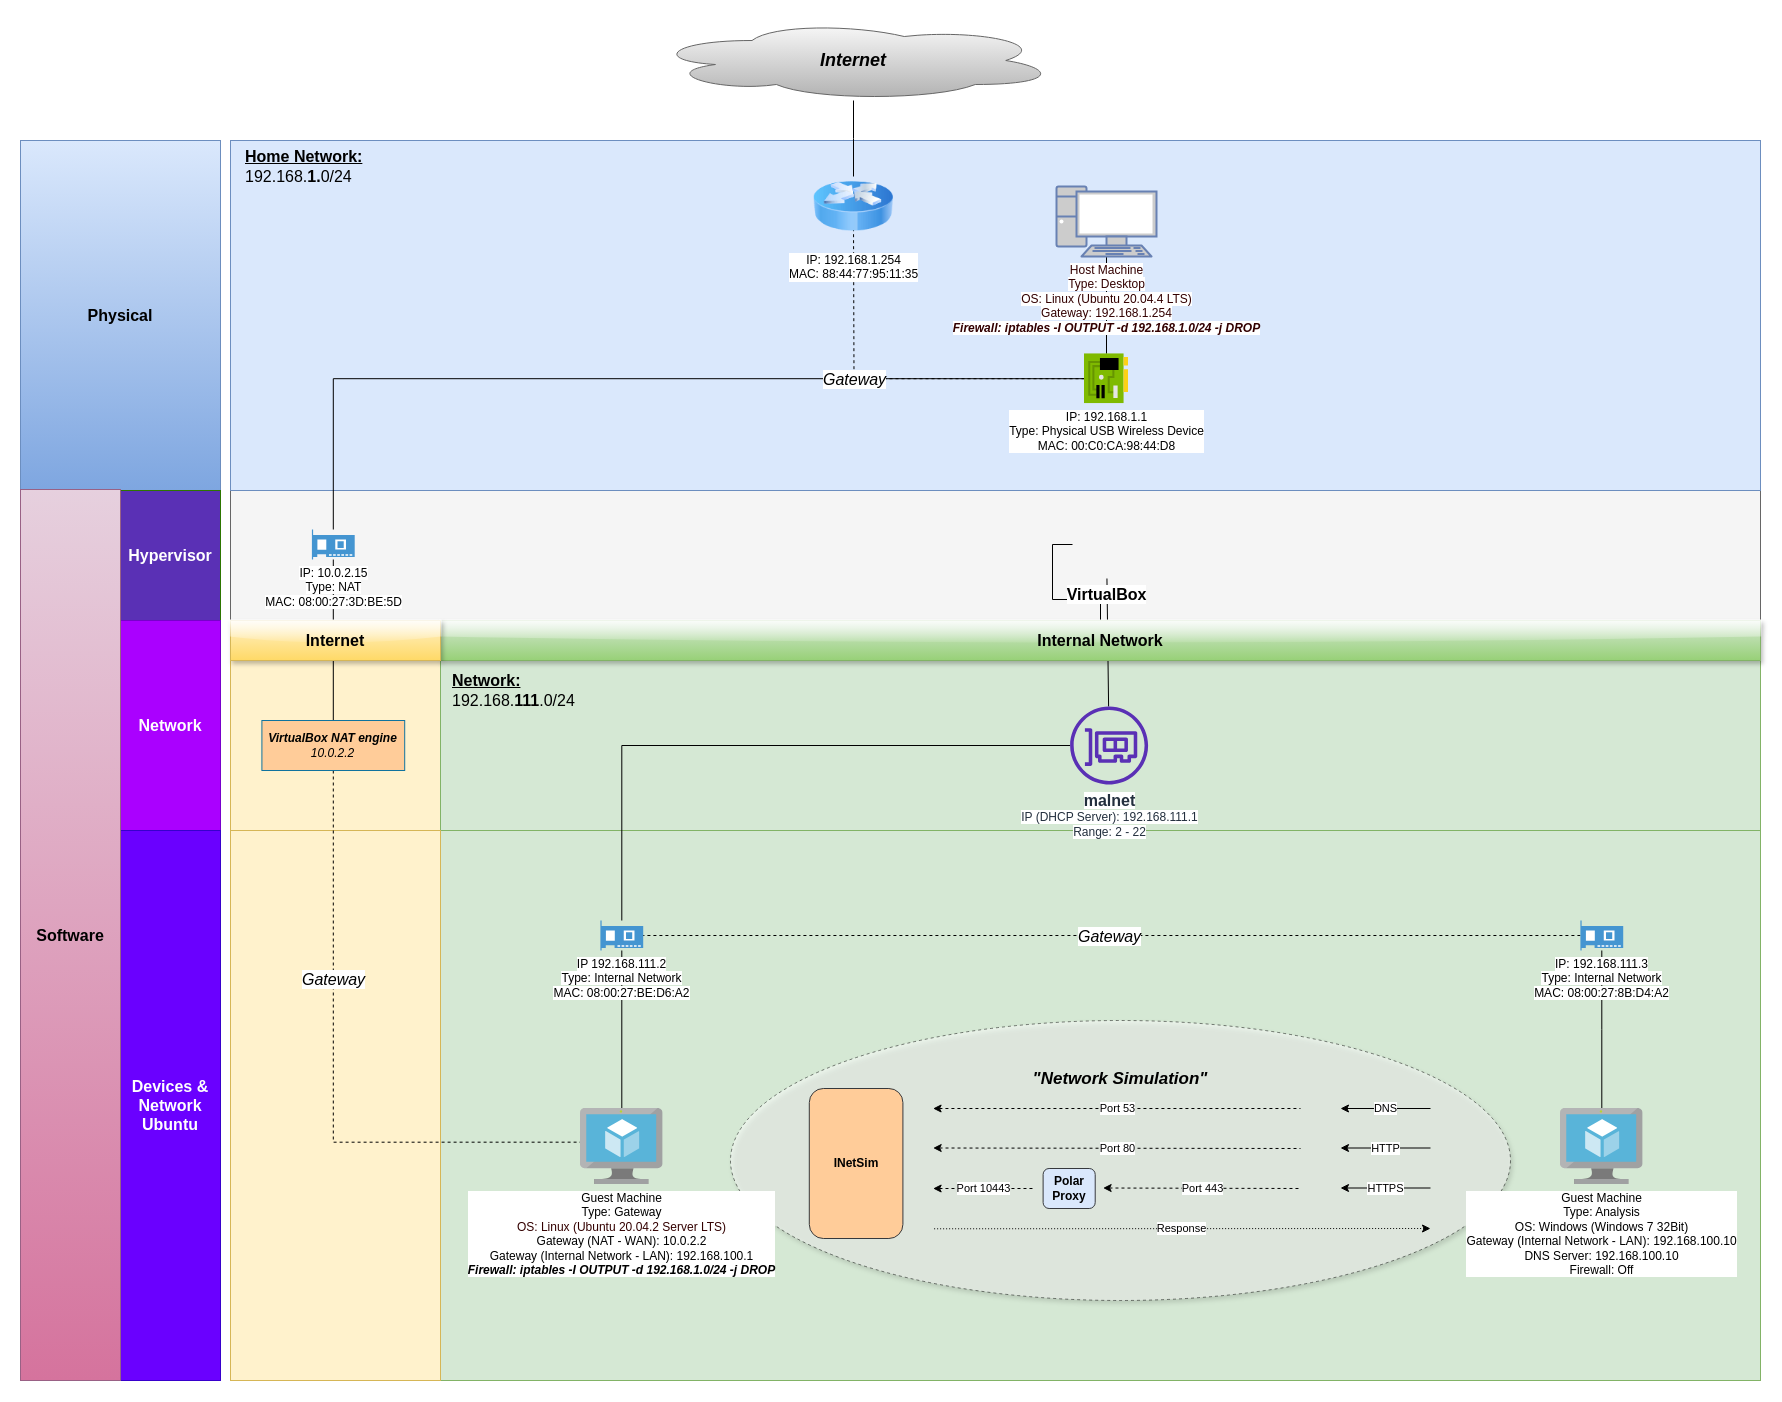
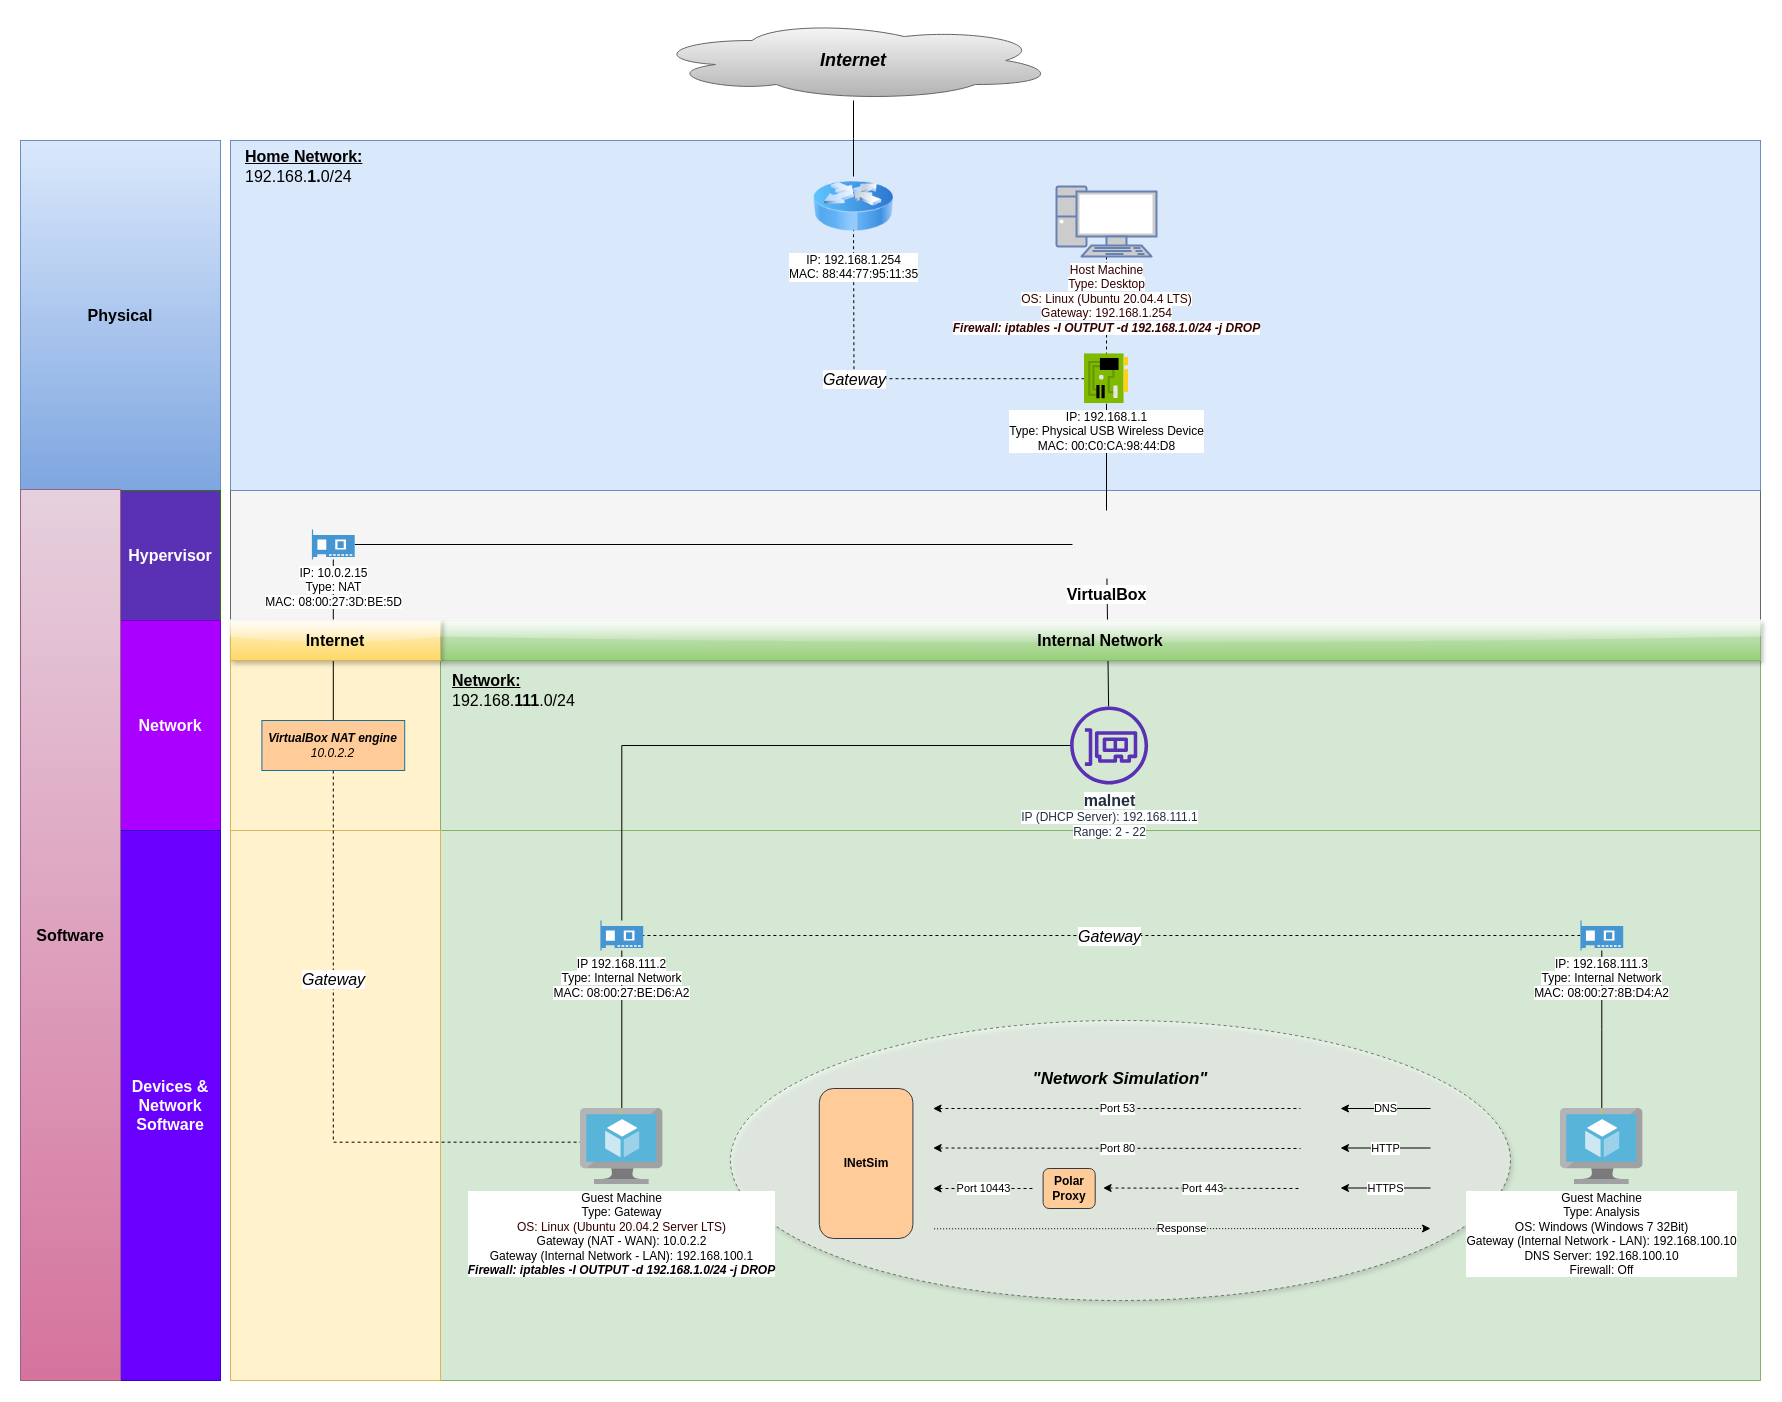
edge "Host Machine Type: Desktop OS: Linux (Ubuntu 20.04.4 LTS) Gateway: 192.168.1.254 Firewall: iptables -I OUTPUT -d 192.168.1.0/24 -j DROP" -- "IP: 192.168.1.1 Type: Physical USB Wireless Device MAC: 00:C0:CA:98:44:D8": style solid -> dashed
edge "IP: 192.168.1.1 Type: Physical USB Wireless Device MAC: 00:C0:CA:98:44:D8" -- "IP: 10.0.2.15 Type: NAT MAC: 08:00:27:3D:BE:5D": now "IP: 192.168.1.1 Type: Physical USB Wireless Device MAC: 00:C0:CA:98:44:D8" -- "VirtualBox"
edge "VirtualBox" -- "Internal Network": now "VirtualBox" -- "IP: 10.0.2.15 Type: NAT MAC: 08:00:27:3D:BE:5D"
node "Devices & Network Ubuntu": label "Devices & Network Ubuntu" -> "Devices & Network Software"
node "INetSim": moved (856, 1164) -> (866, 1164)
node "Polar Proxy": fillcolor #dae8fc -> #ffcc99
